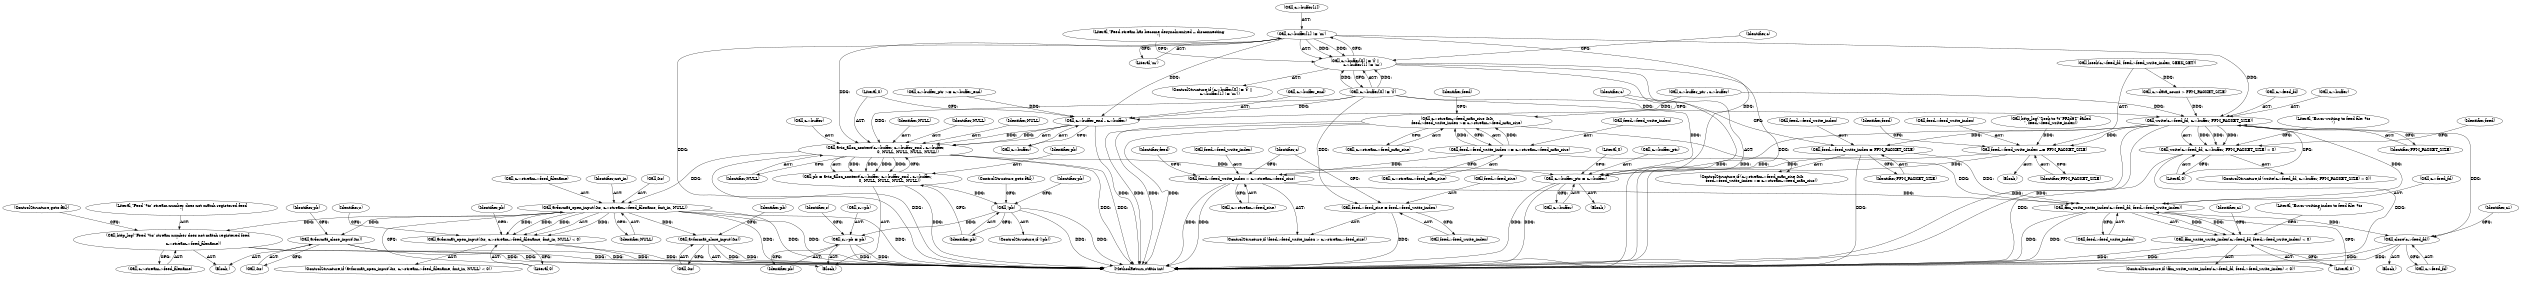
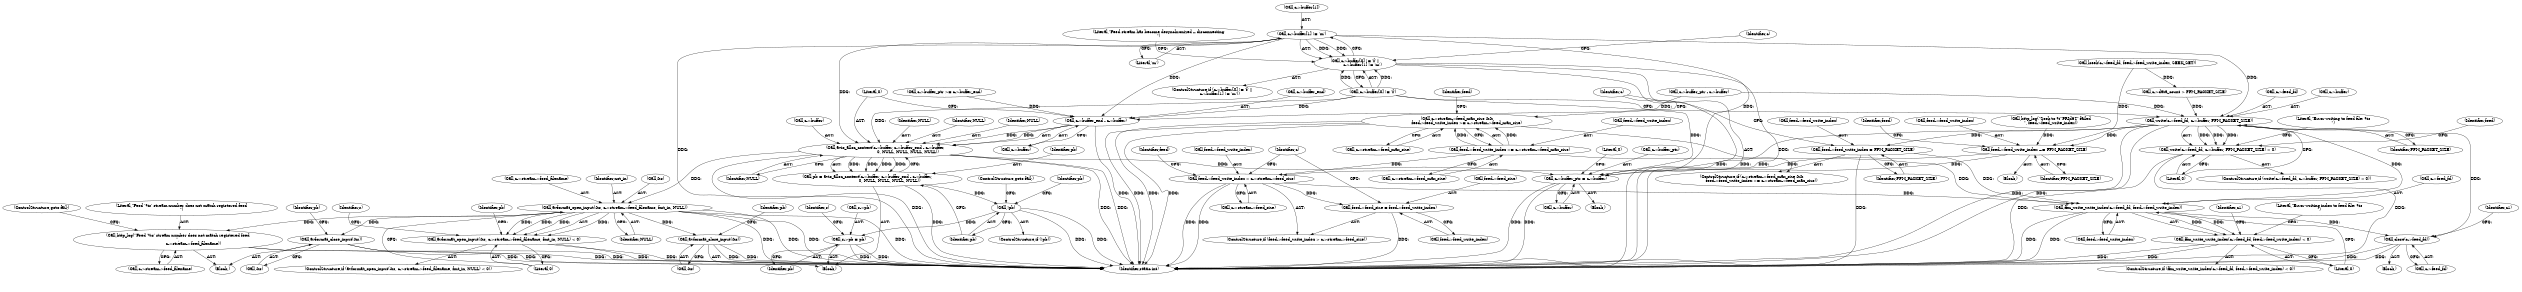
edge "(Call,c->buffer[0] != 'f')" -> "(Call,write(c->feed_fd, c->buffer, FFM_PACKET_SIZE))": label "DDG: " -> "CFG: "
edge "(Call,lseek(c->feed_fd, feed->feed_write_index, SEEK_SET))" -> "(Call,feed->feed_write_index += FFM_PACKET_SIZE)": label "AST: " -> "DDG: "
edge "(Call,c->buffer[0] != 'f')" -> "(Call,feed->feed_size = feed->feed_write_index)": now "(Call,feed->feed_write_index > c->stream->feed_size)" -> "(Call,feed->feed_size = feed->feed_write_index)"
node "(MethodReturn,static int)": label "(MethodReturn,static int)" -> "(Identifier,static int)"
